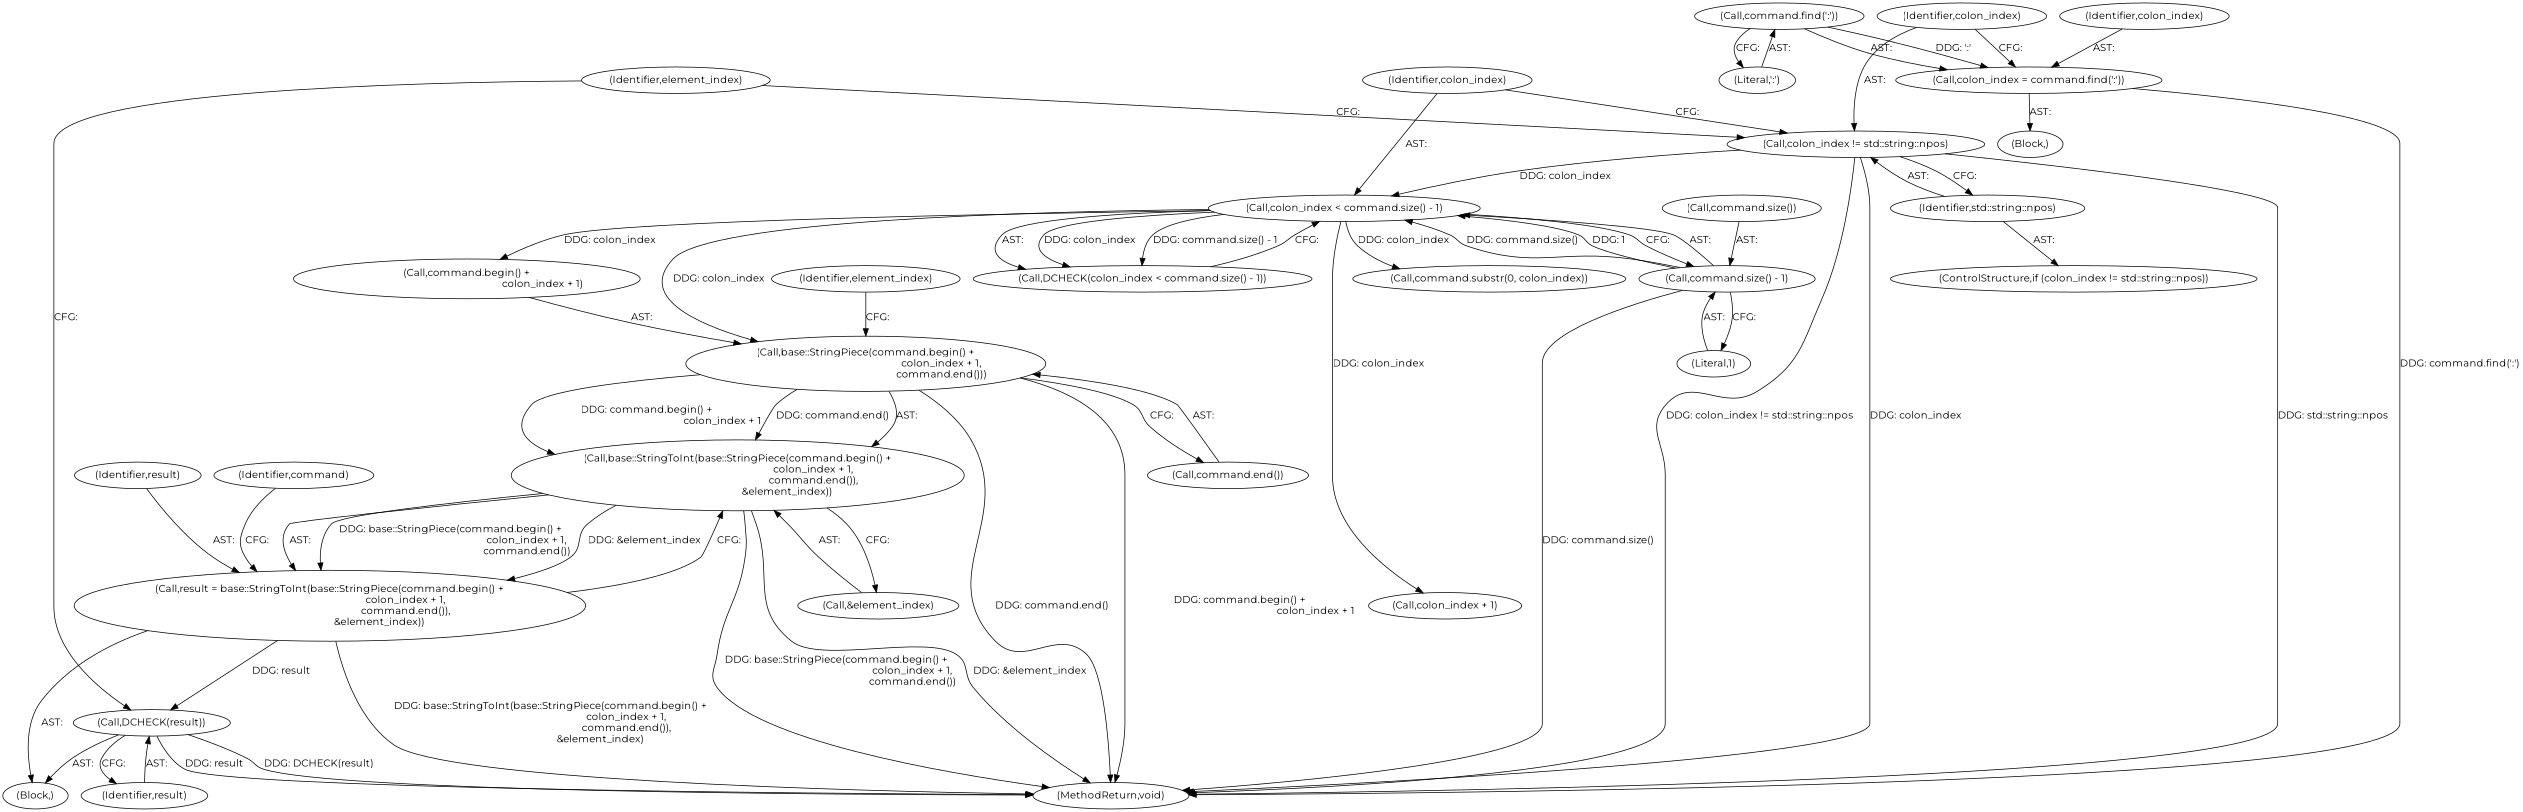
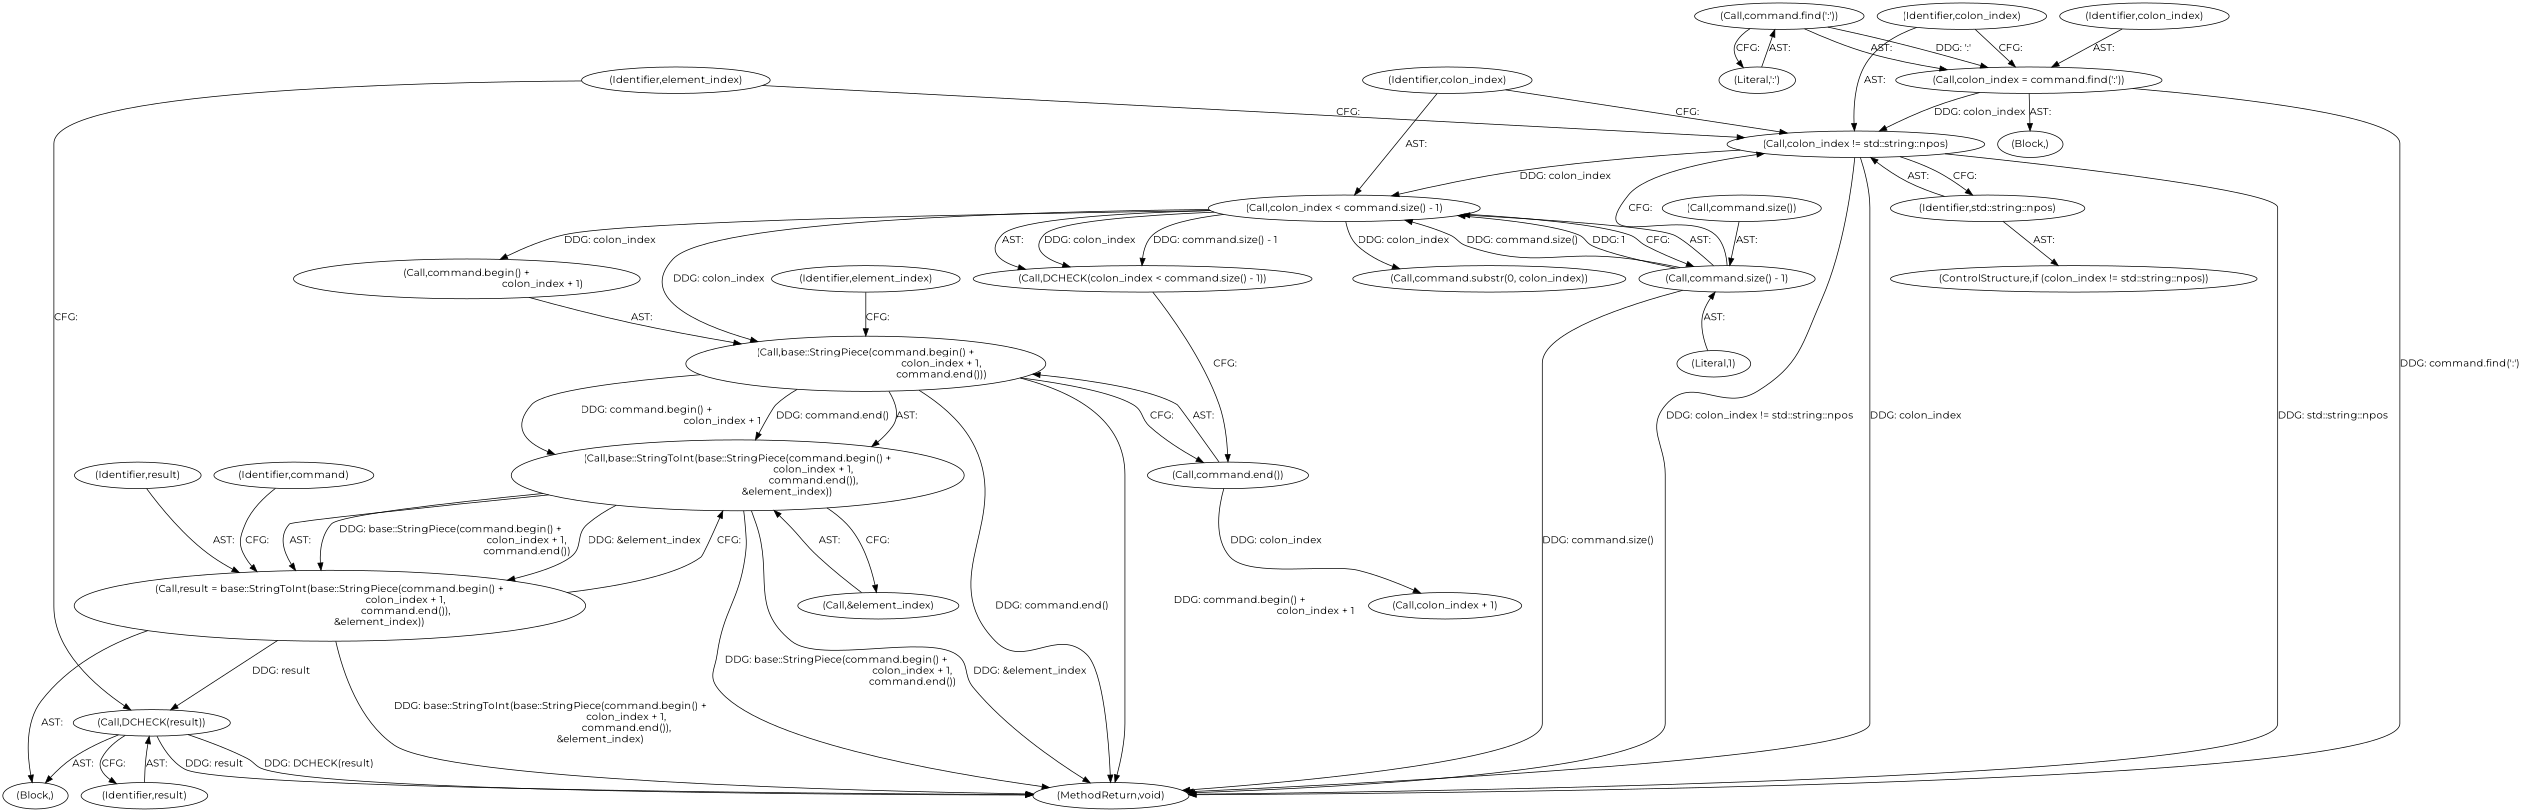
edge "(Call,colon_index = command.find(':'))" -> "(Call,colon_index != std::string::npos)": added, label "DDG: colon_index"
edge "(Call,DCHECK(colon_index < command.size() - 1))" -> "(Call,colon_index < command.size() - 1)": now "(Call,DCHECK(colon_index < command.size() - 1))" -> "(Call,command.end())"
edge "(Call,command.size() - 1)" -> "(Literal,1)": now "(Call,command.size() - 1)" -> "(Call,colon_index != std::string::npos)"
edge "(Call,colon_index < command.size() - 1)" -> "(Call,colon_index + 1)": now "(Call,command.end())" -> "(Call,colon_index + 1)"
